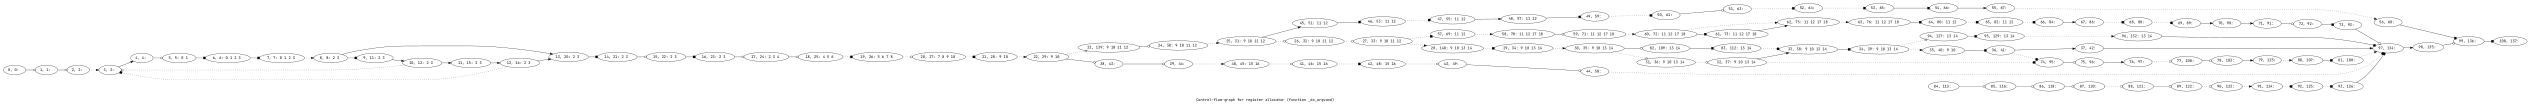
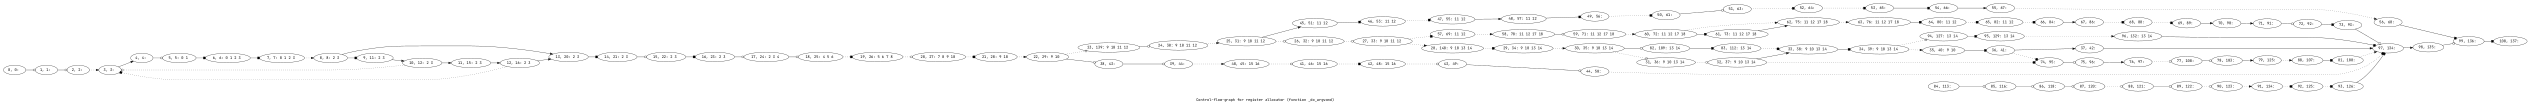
node "49, 59:": label "49, 59:" -> "49, 56:"
